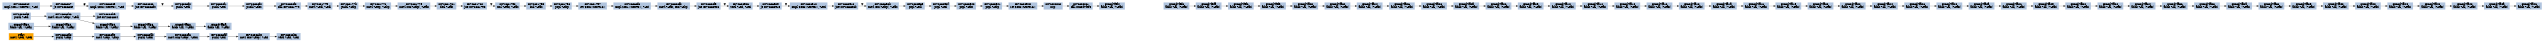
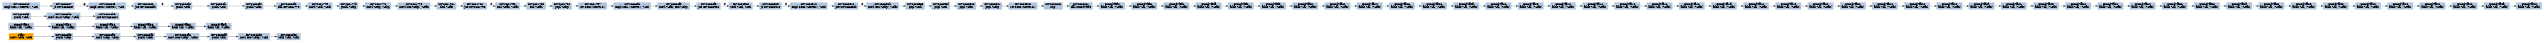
node "0x63d7f9f6 addb %al, (%eax)": added
edge "0x726368b6 movl 0x10(%ebp), %edi" -> "0x63d7fa54 addb %al, (%eax)": now "0x63d7fa52 addb %al, (%eax)" -> "0x63d7fa54 addb %al, (%eax)"
